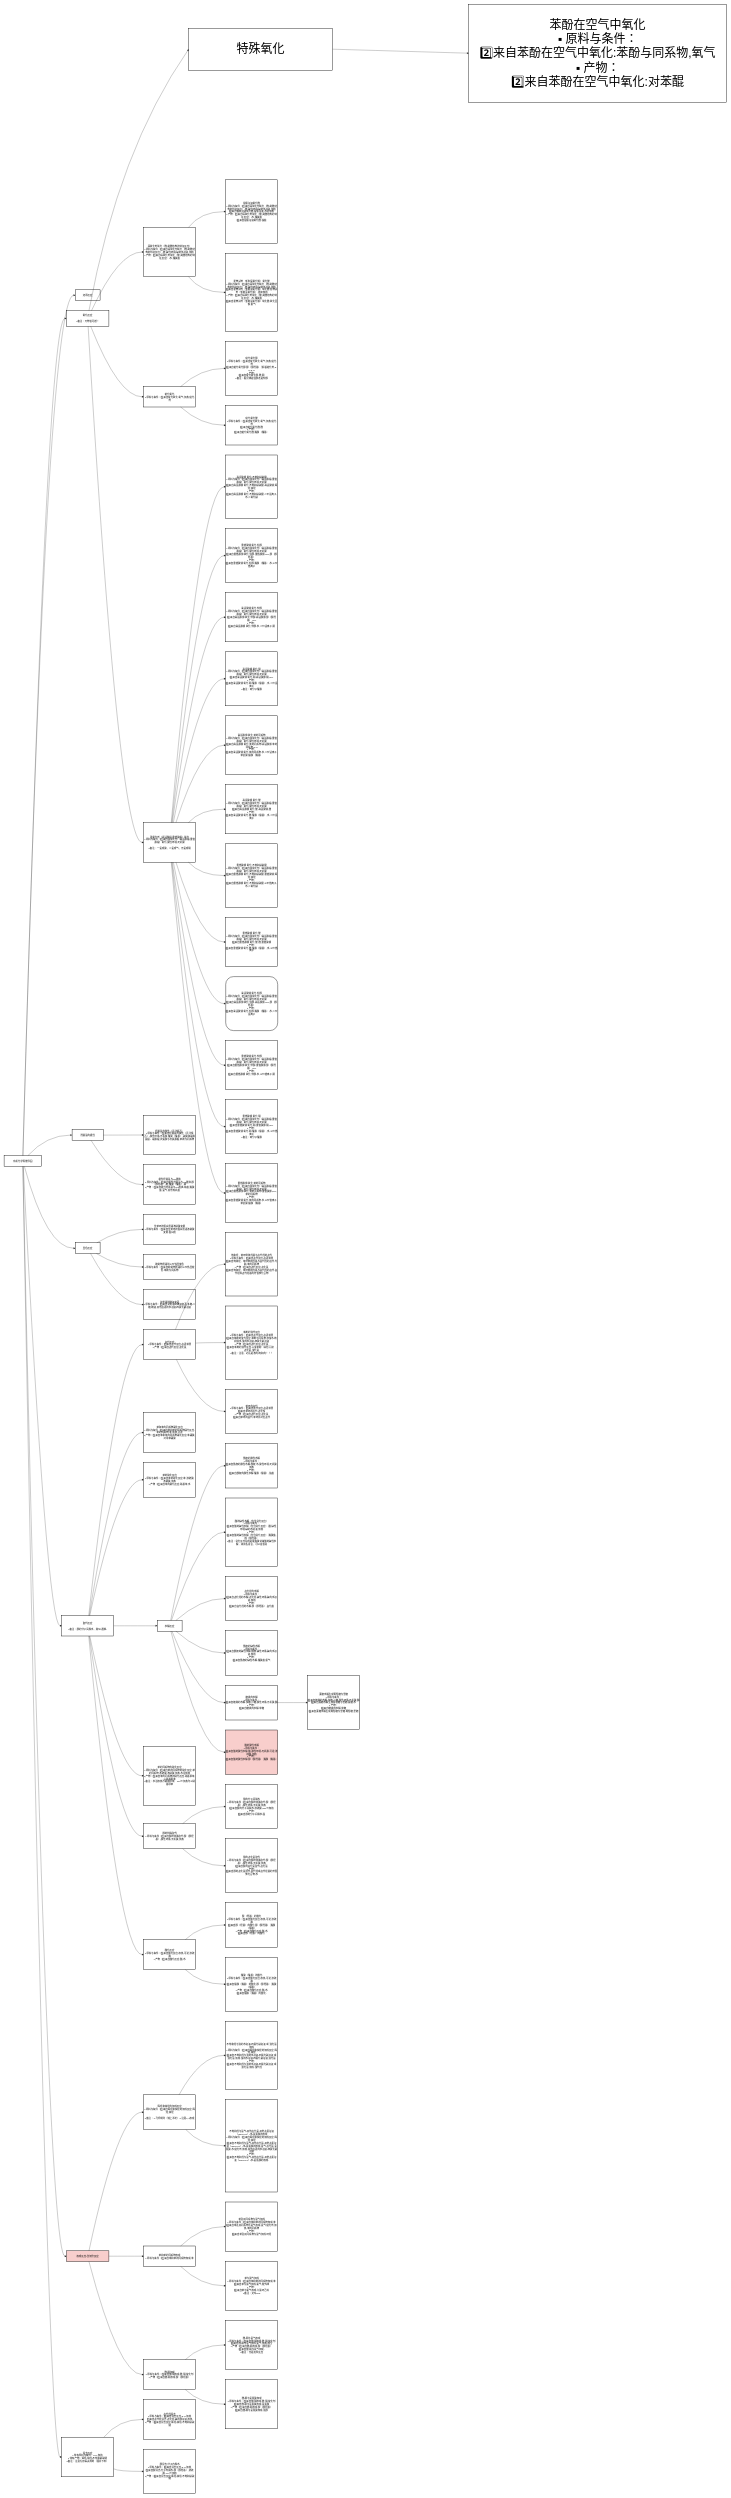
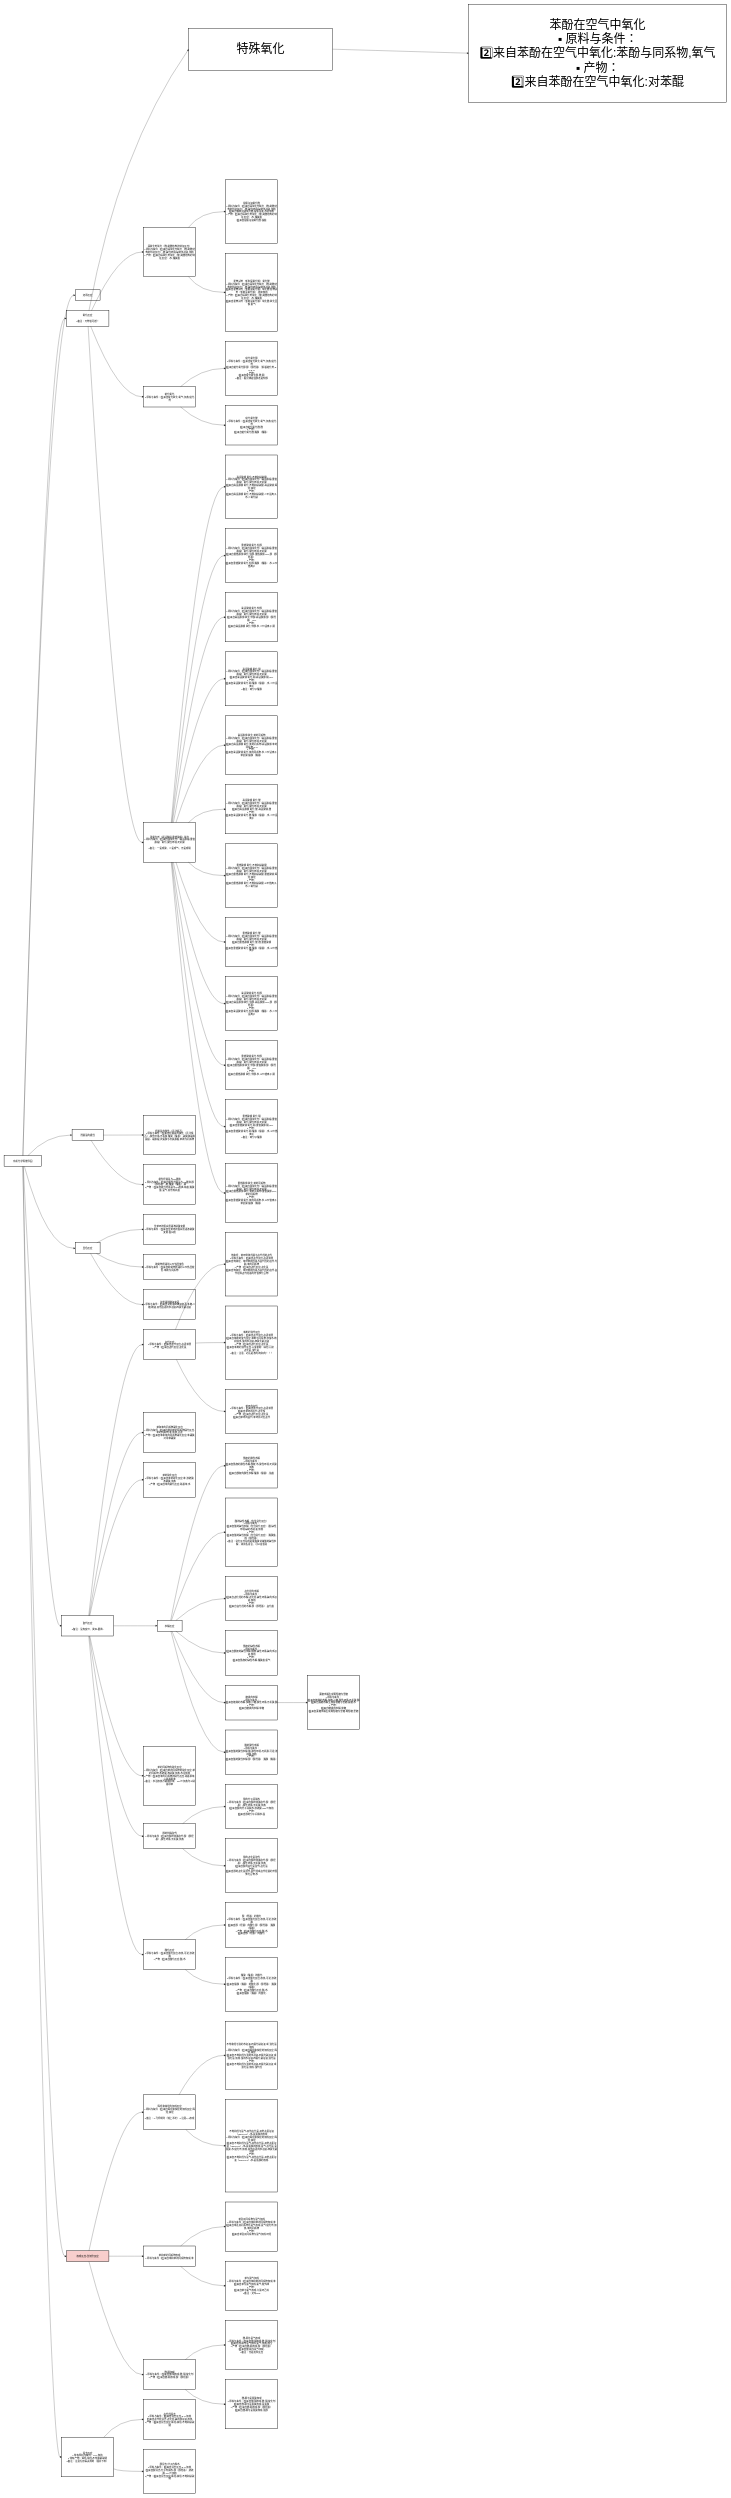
node "高锰酸钾 氧化 伯醇 ▪︎ 原料与条件：1️⃣来自强氧化剂（高锰酸根/重铬酸根）氧化:酸性环境/无机酸 2️⃣来自高锰酸钾 氧化 伯醇:高锰酸钾,α-H,醇（醇羟基） ▪︎ 产物： 2️⃣来自高锰酸钾 氧化 伯醇:羧酸（羧基）,水,二价锰离子": shape rounded rectangle -> rectangle
node "取代反应 #备注：醇的分子间脱水，类似“置换”": label "取代反应 #备注：醇的分子间脱水，类似“置换”" -> "取代反应 #备注：没有变价，类似“置换”"
node "酯的酸性水解 ▪︎ 原料与条件： 2️⃣来自酯的酸性水解:酯,酸性环境/无机酸,可逆,浓硫酸,加热 ▪︎ 产物： 2️⃣来自酯的酸性水解:醇（醇羟基）,羧酸（羧基）": fillcolor #f8cecc -> #ffffff
